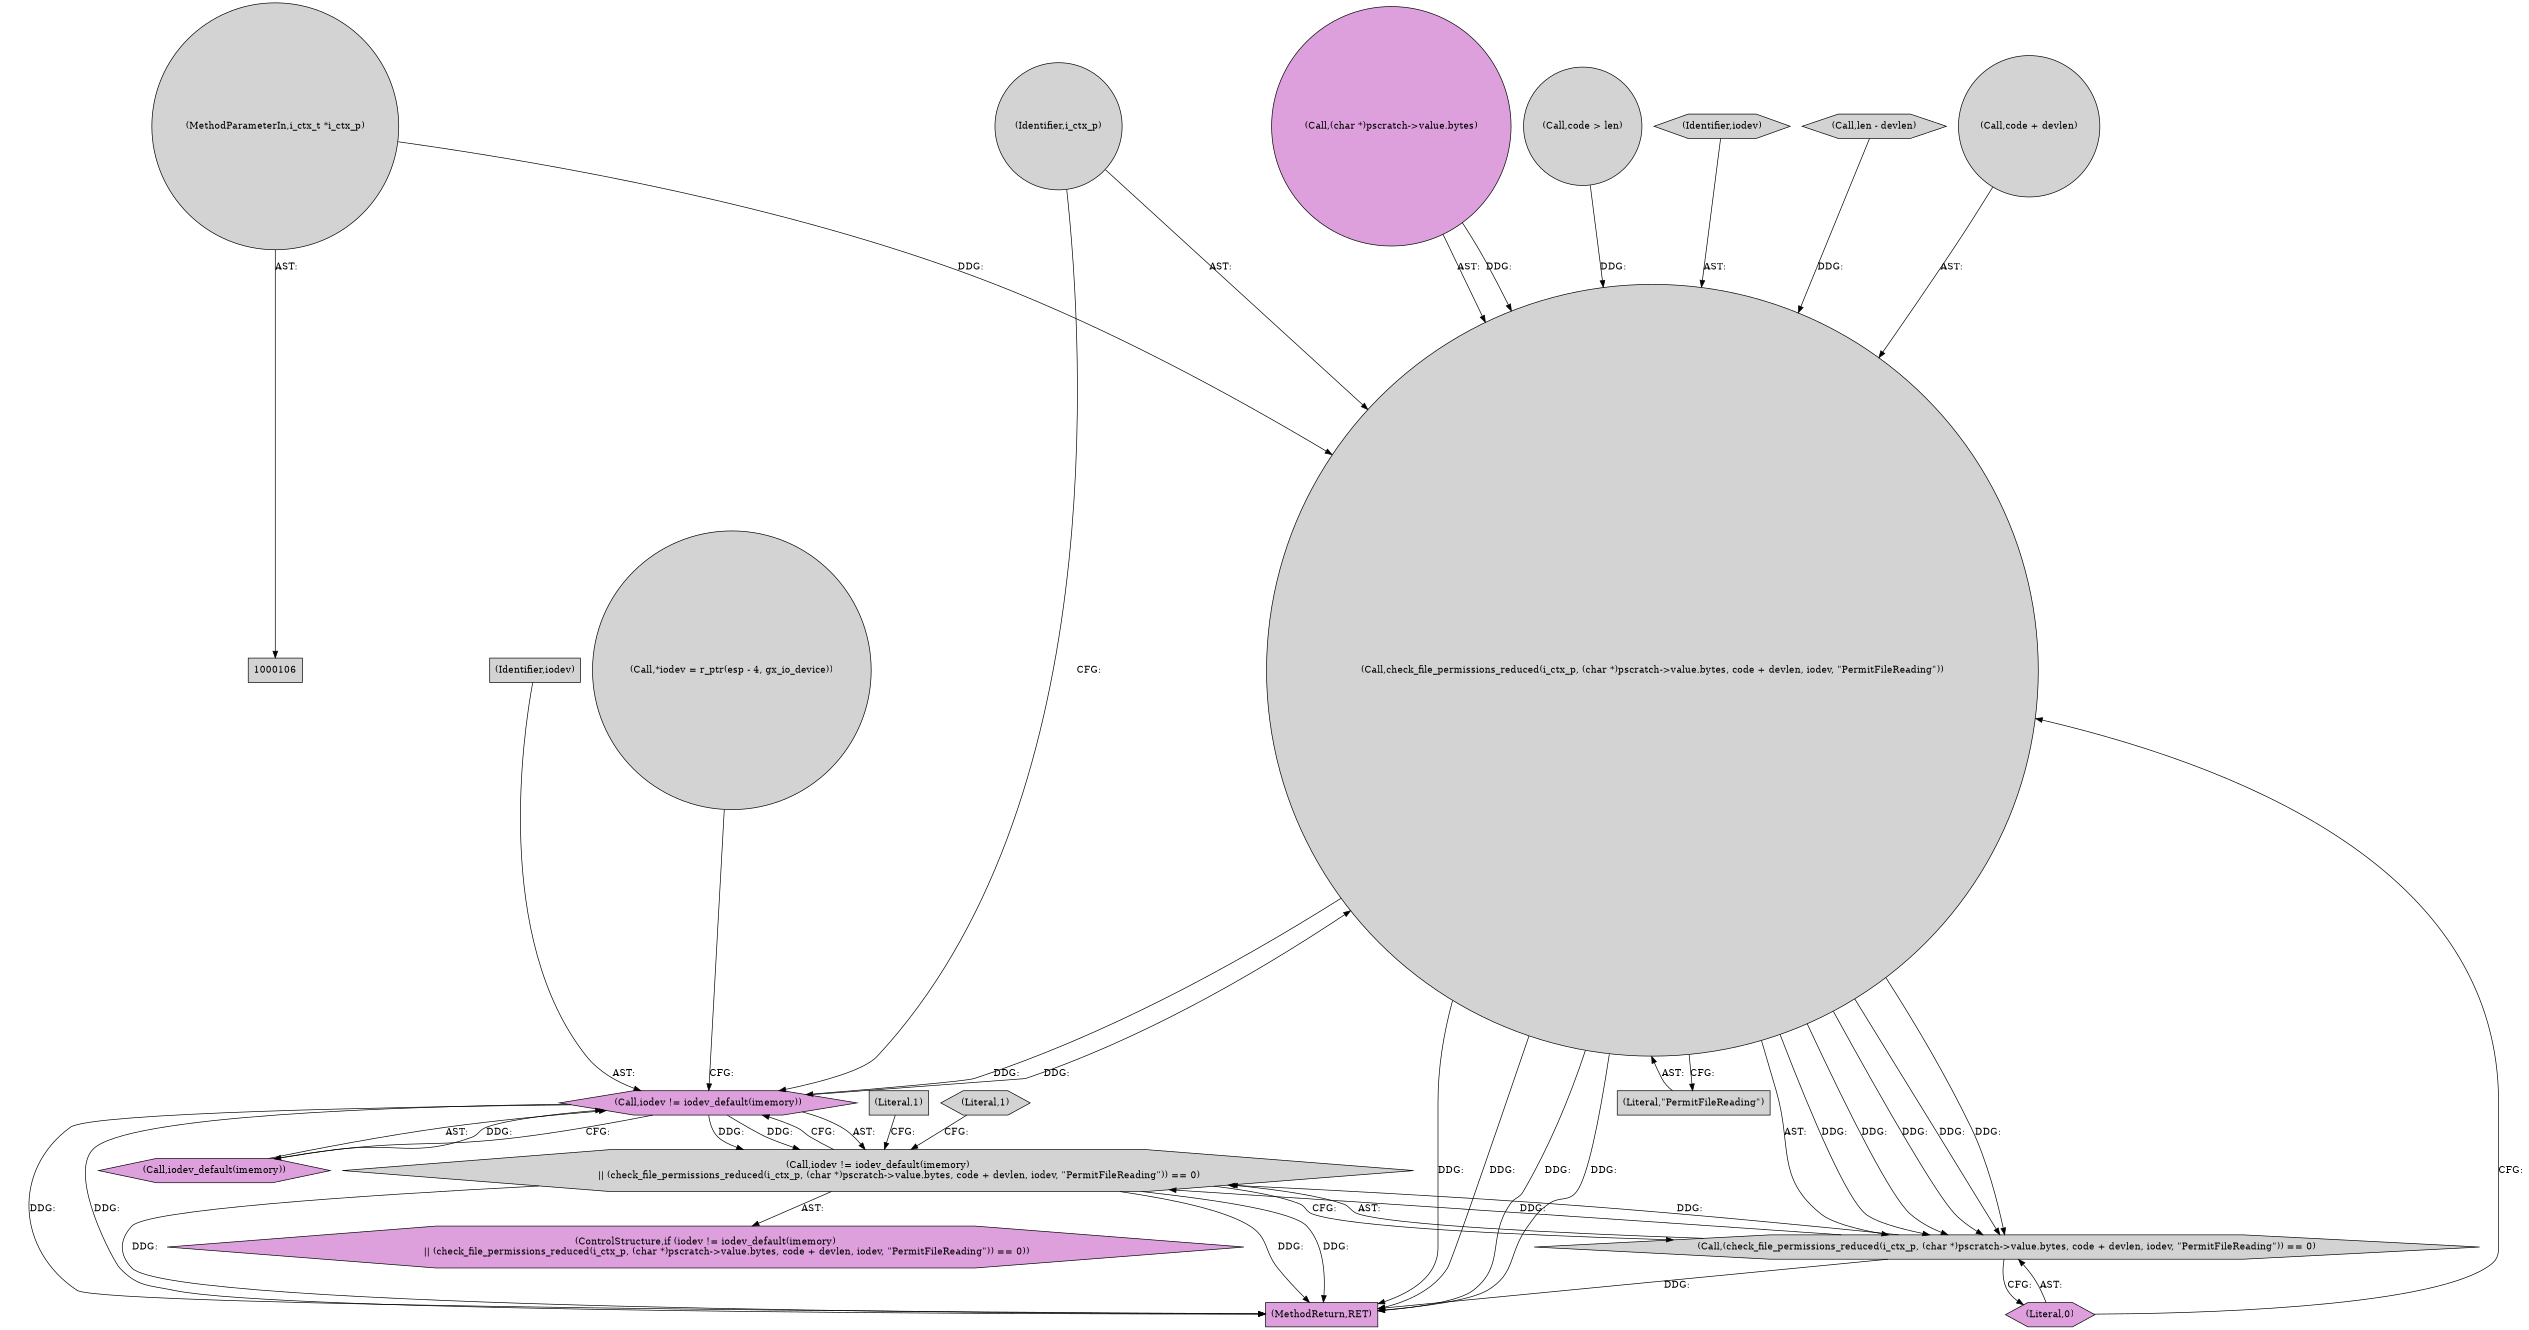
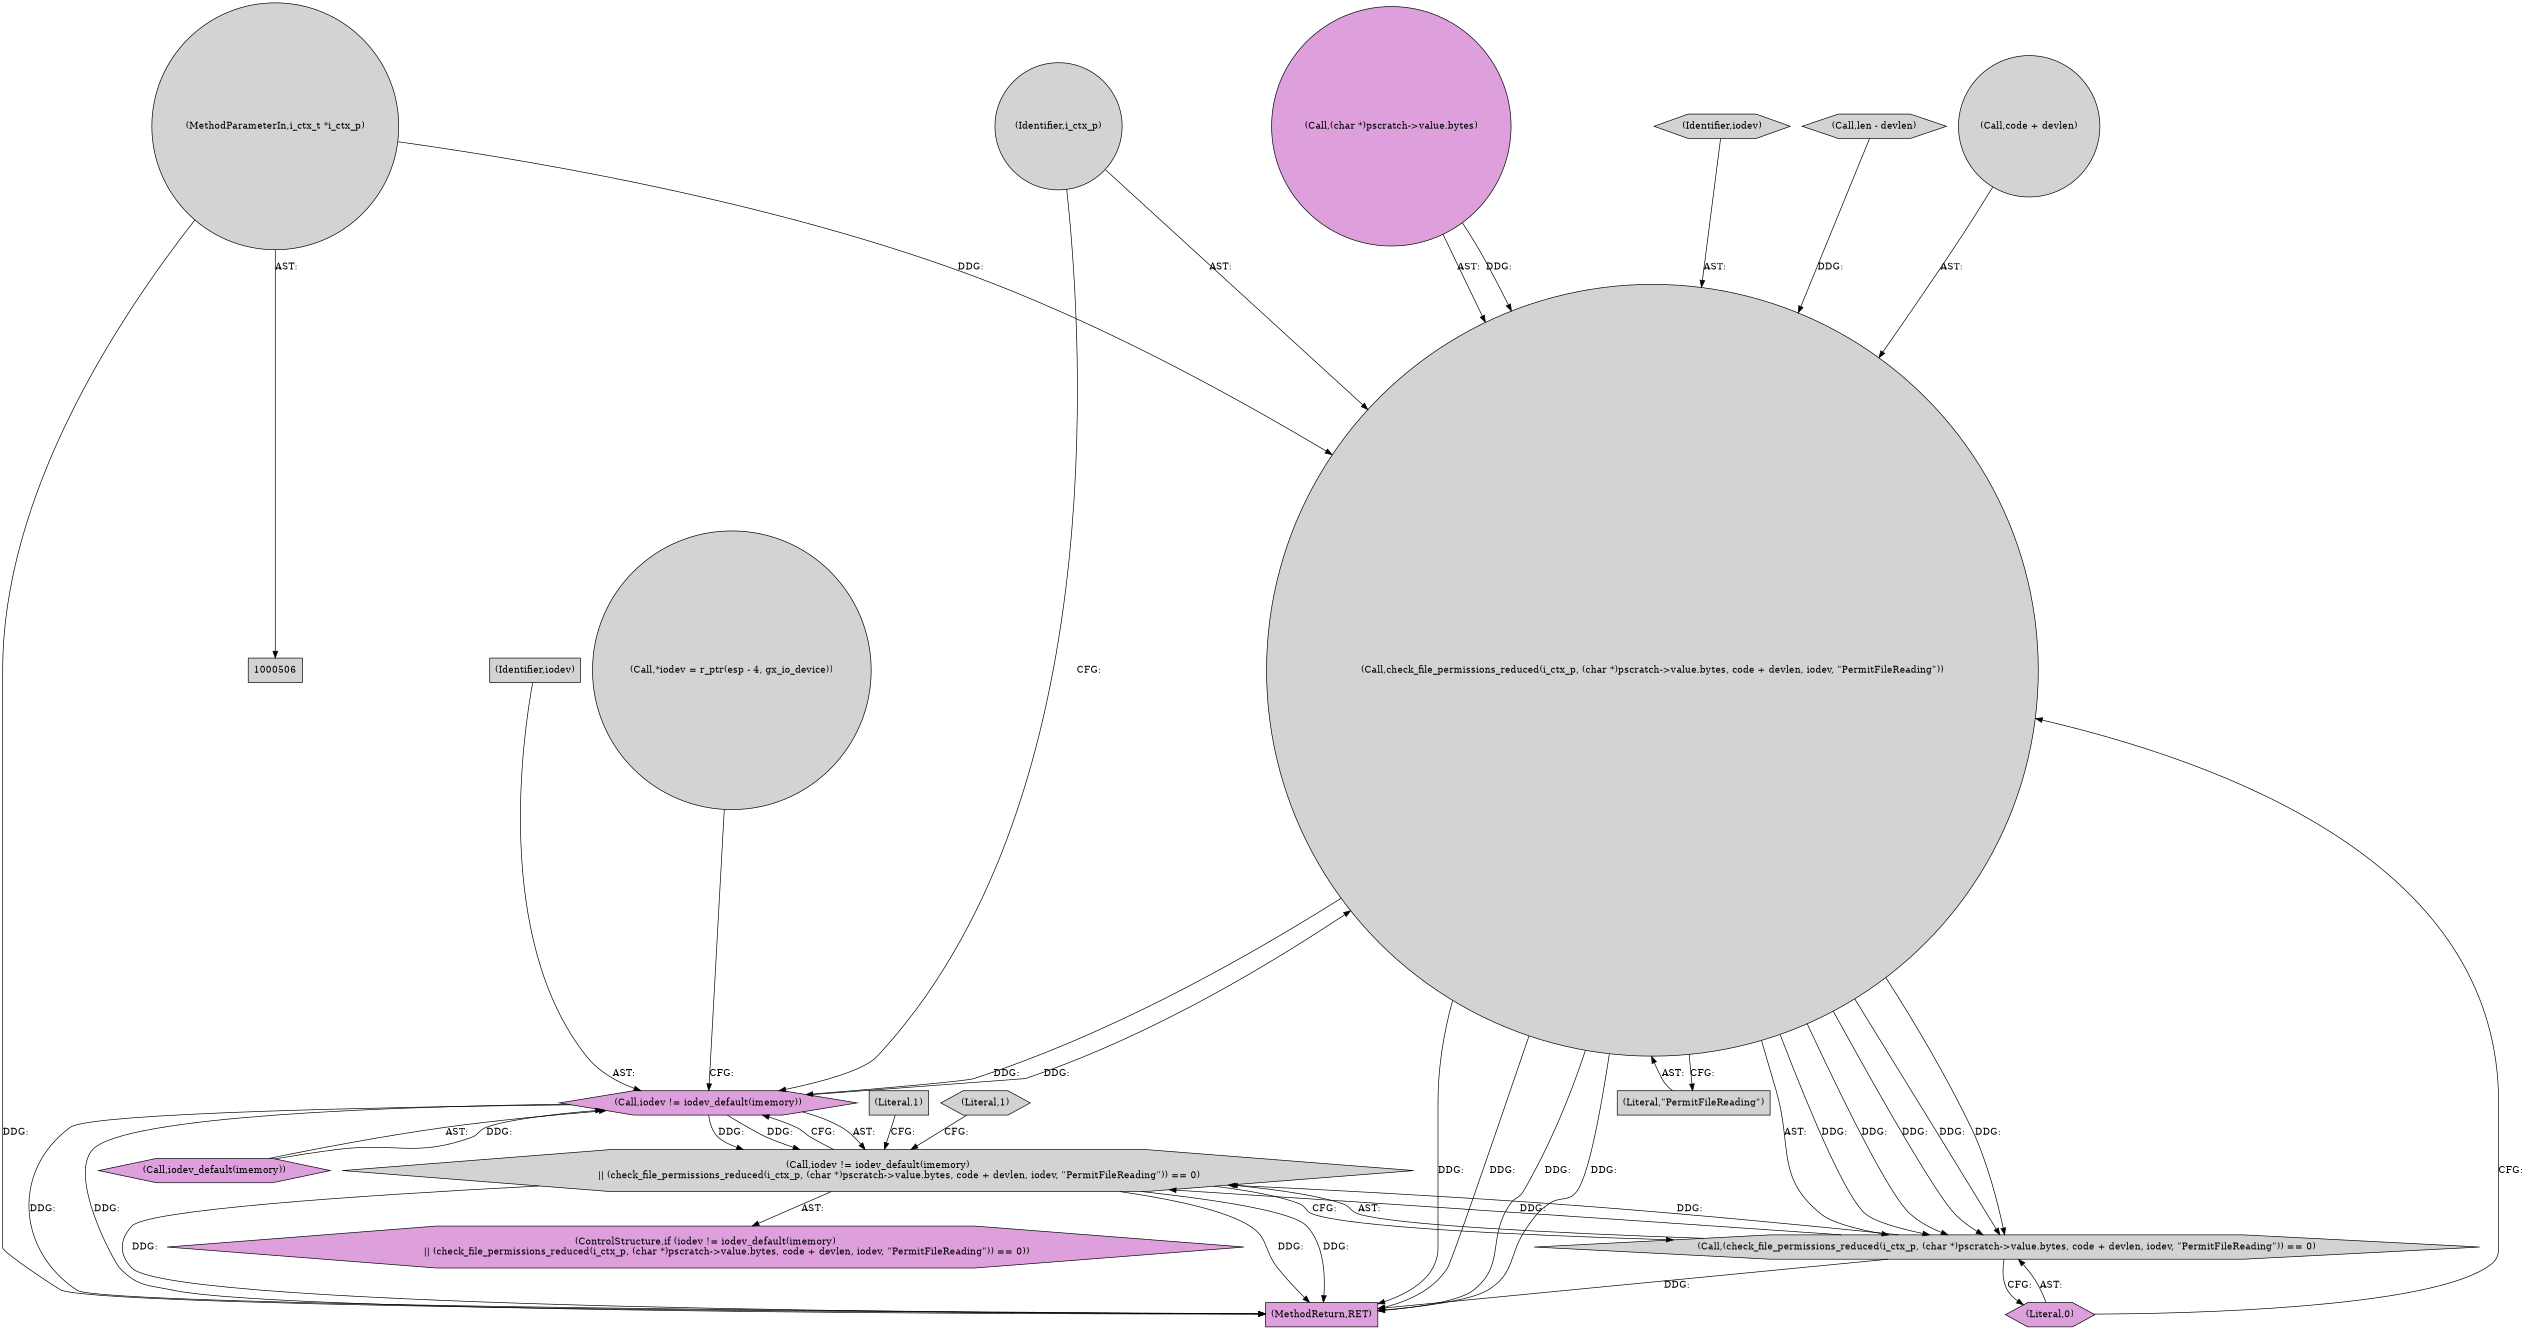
node "(Call,code > len)": removed
node "1000106": label "1000106" -> "1000506"
edge "(Call,iodev != iodev_default(imemory))" -> "(Call,iodev_default(imemory))": removed, label "CFG:"
edge "(MethodParameterIn,i_ctx_t *i_ctx_p)" -> "(MethodReturn,RET)": added, label "DDG:"
